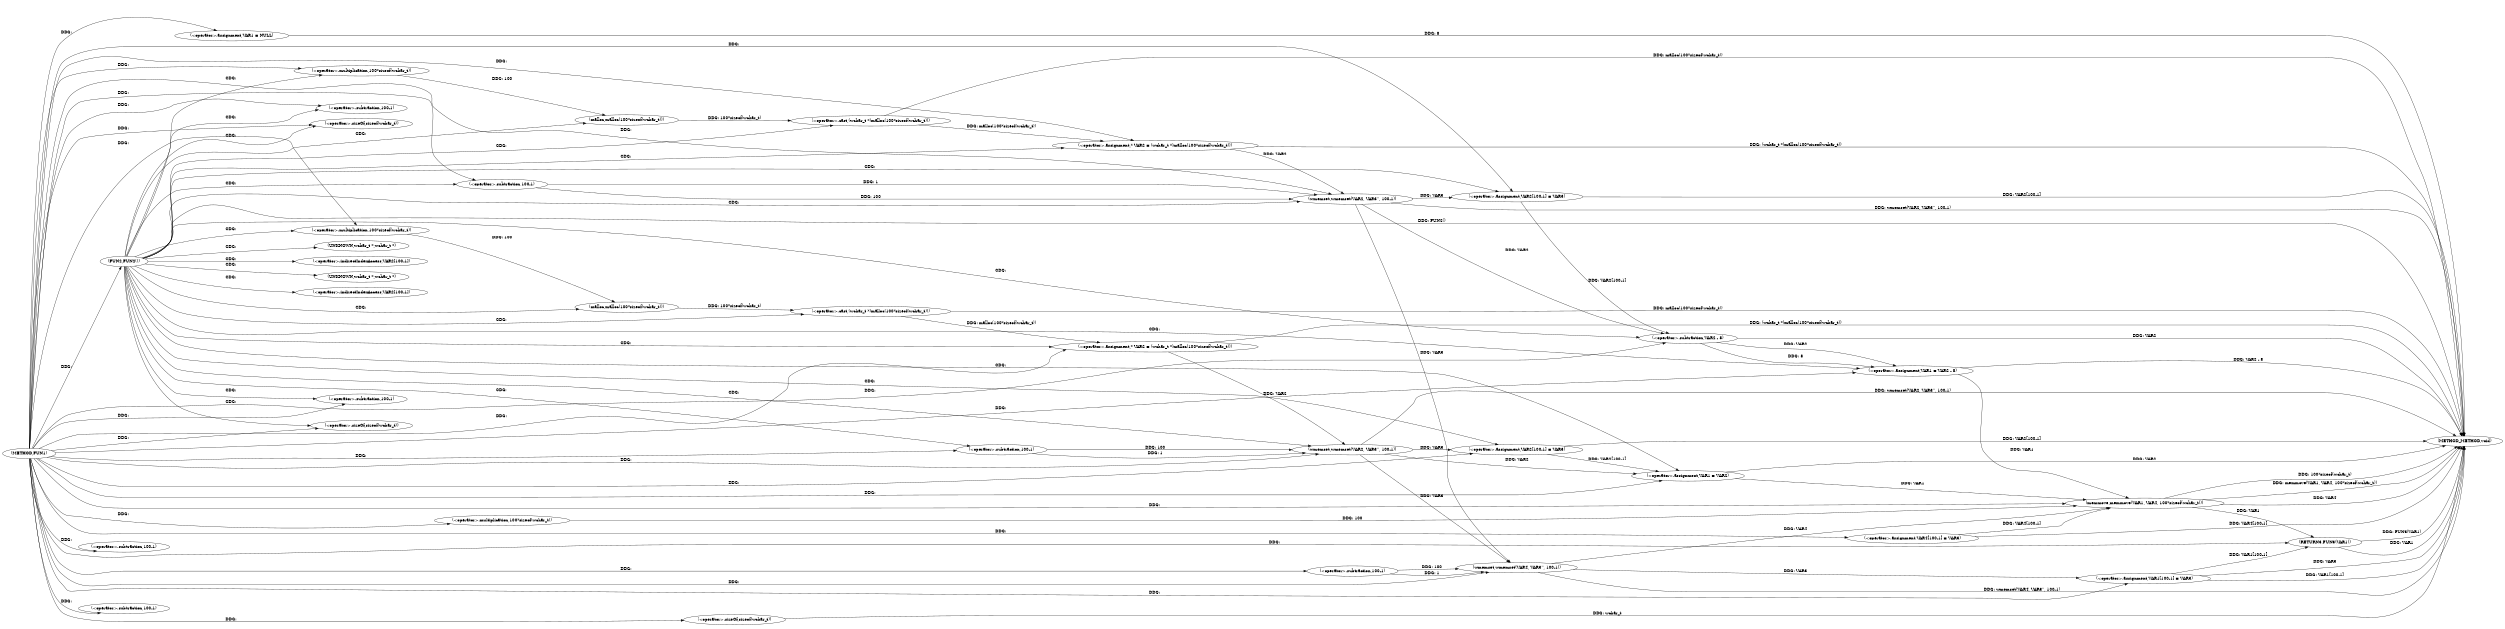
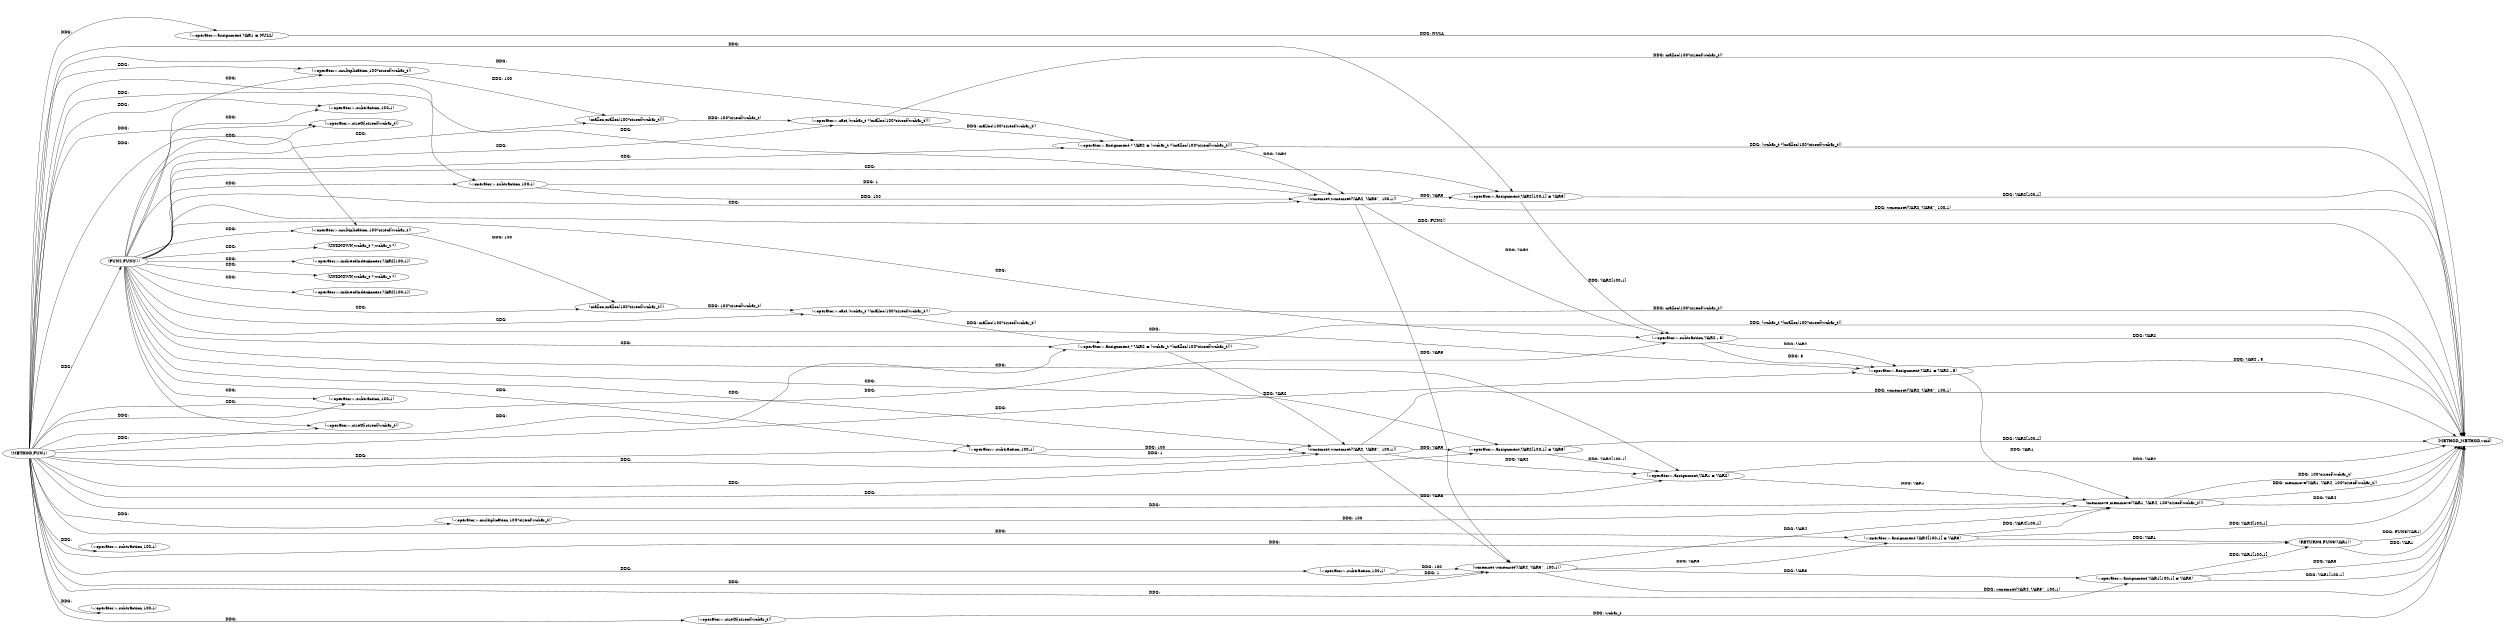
edge "(<operator>.assignment,VAR1 = NULL)" -> "(METHOD_METHOD,void)": label "DDG: 8" -> "DDG: NULL"
edge "(memmove,memmove(VAR1, VAR4, 100*sizeof(wchar_t)))" -> "(RETURN3,FUN3(VAR1))": now "(<operator>.assignment,VAR4[100-1] = VAR3)" -> "(RETURN3,FUN3(VAR1))"
edge "(wmemset,wmemset(VAR4, VAR3'', 100-1))" -> "(<operator>.assignment,VAR4[100-1] = VAR3)": added, label "DDG: VAR3"
